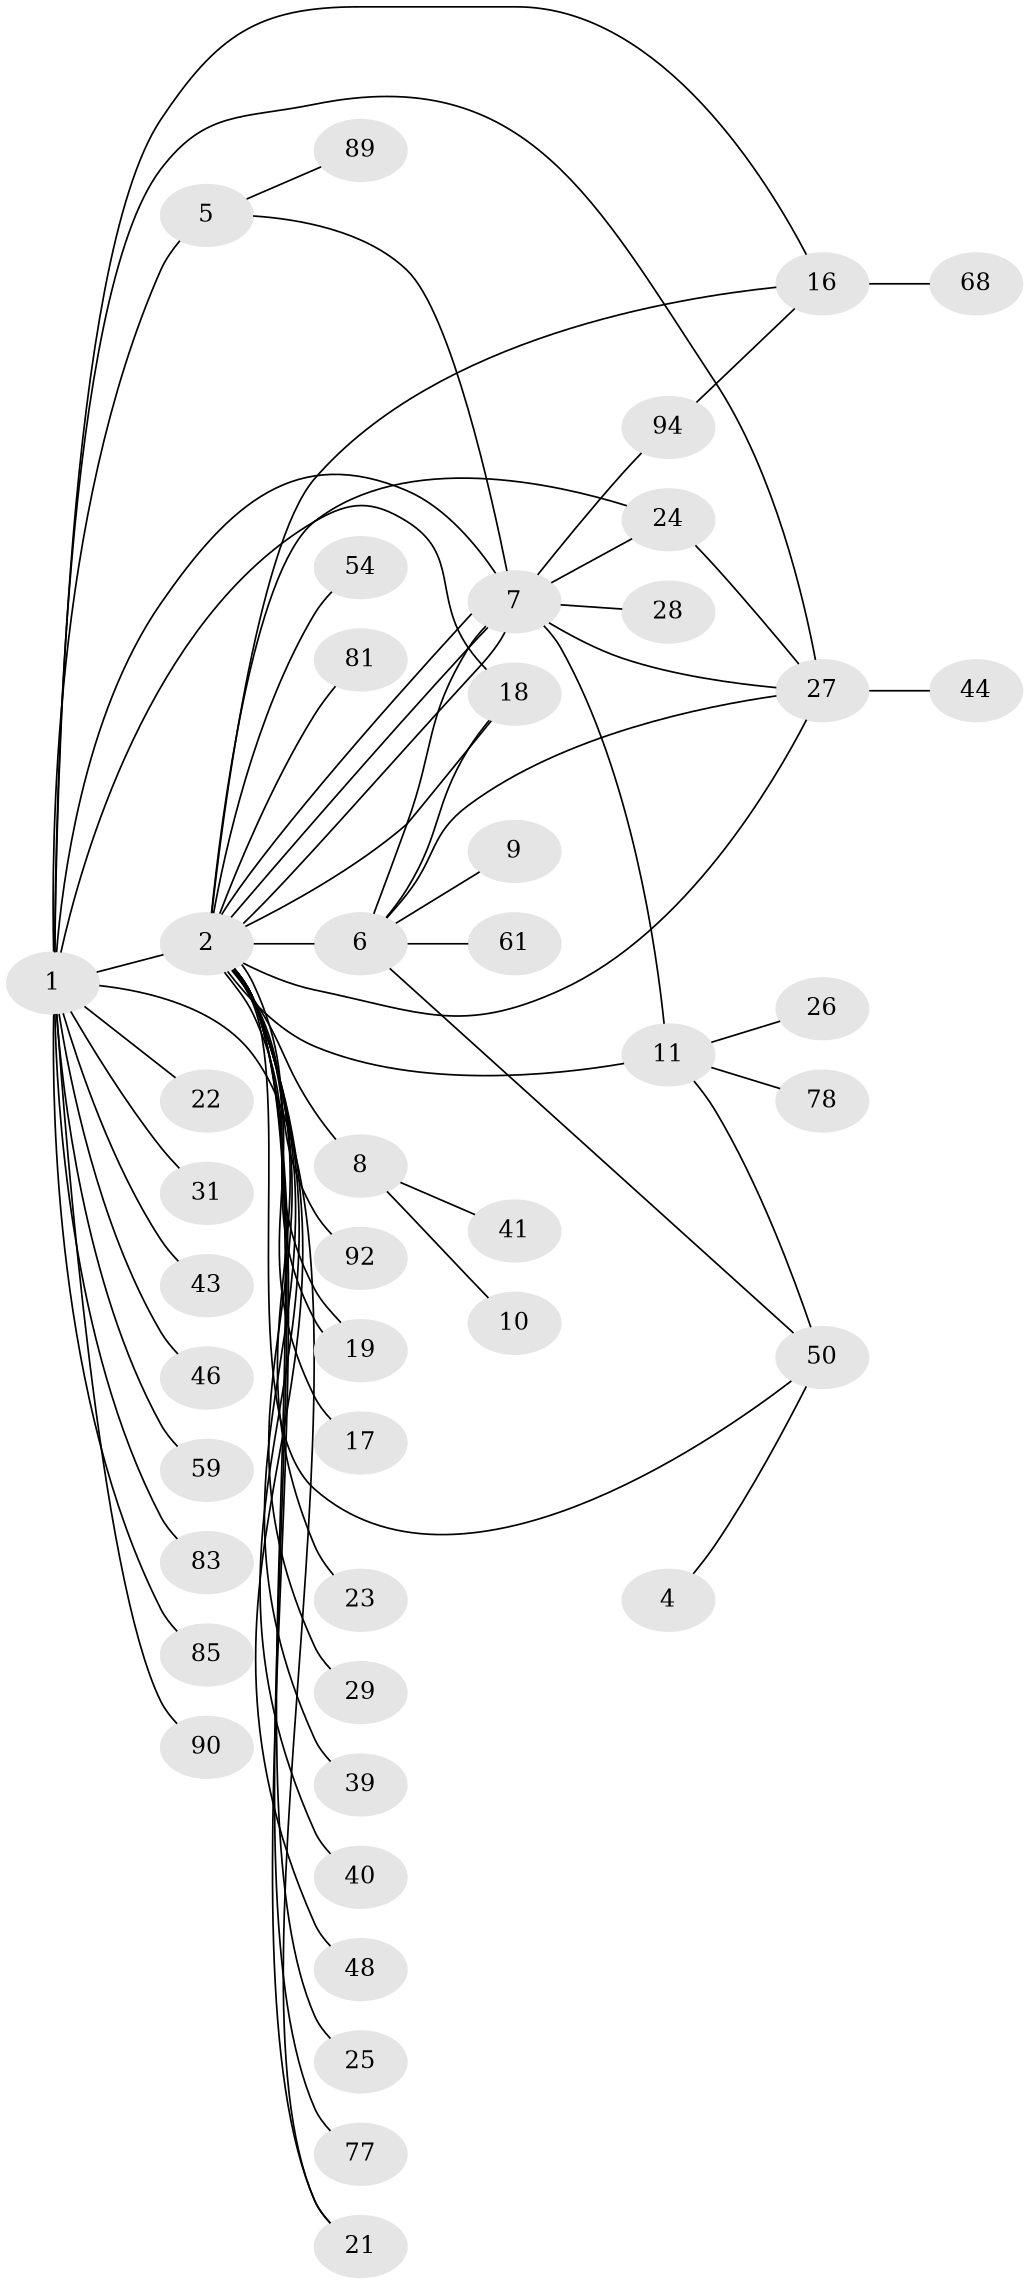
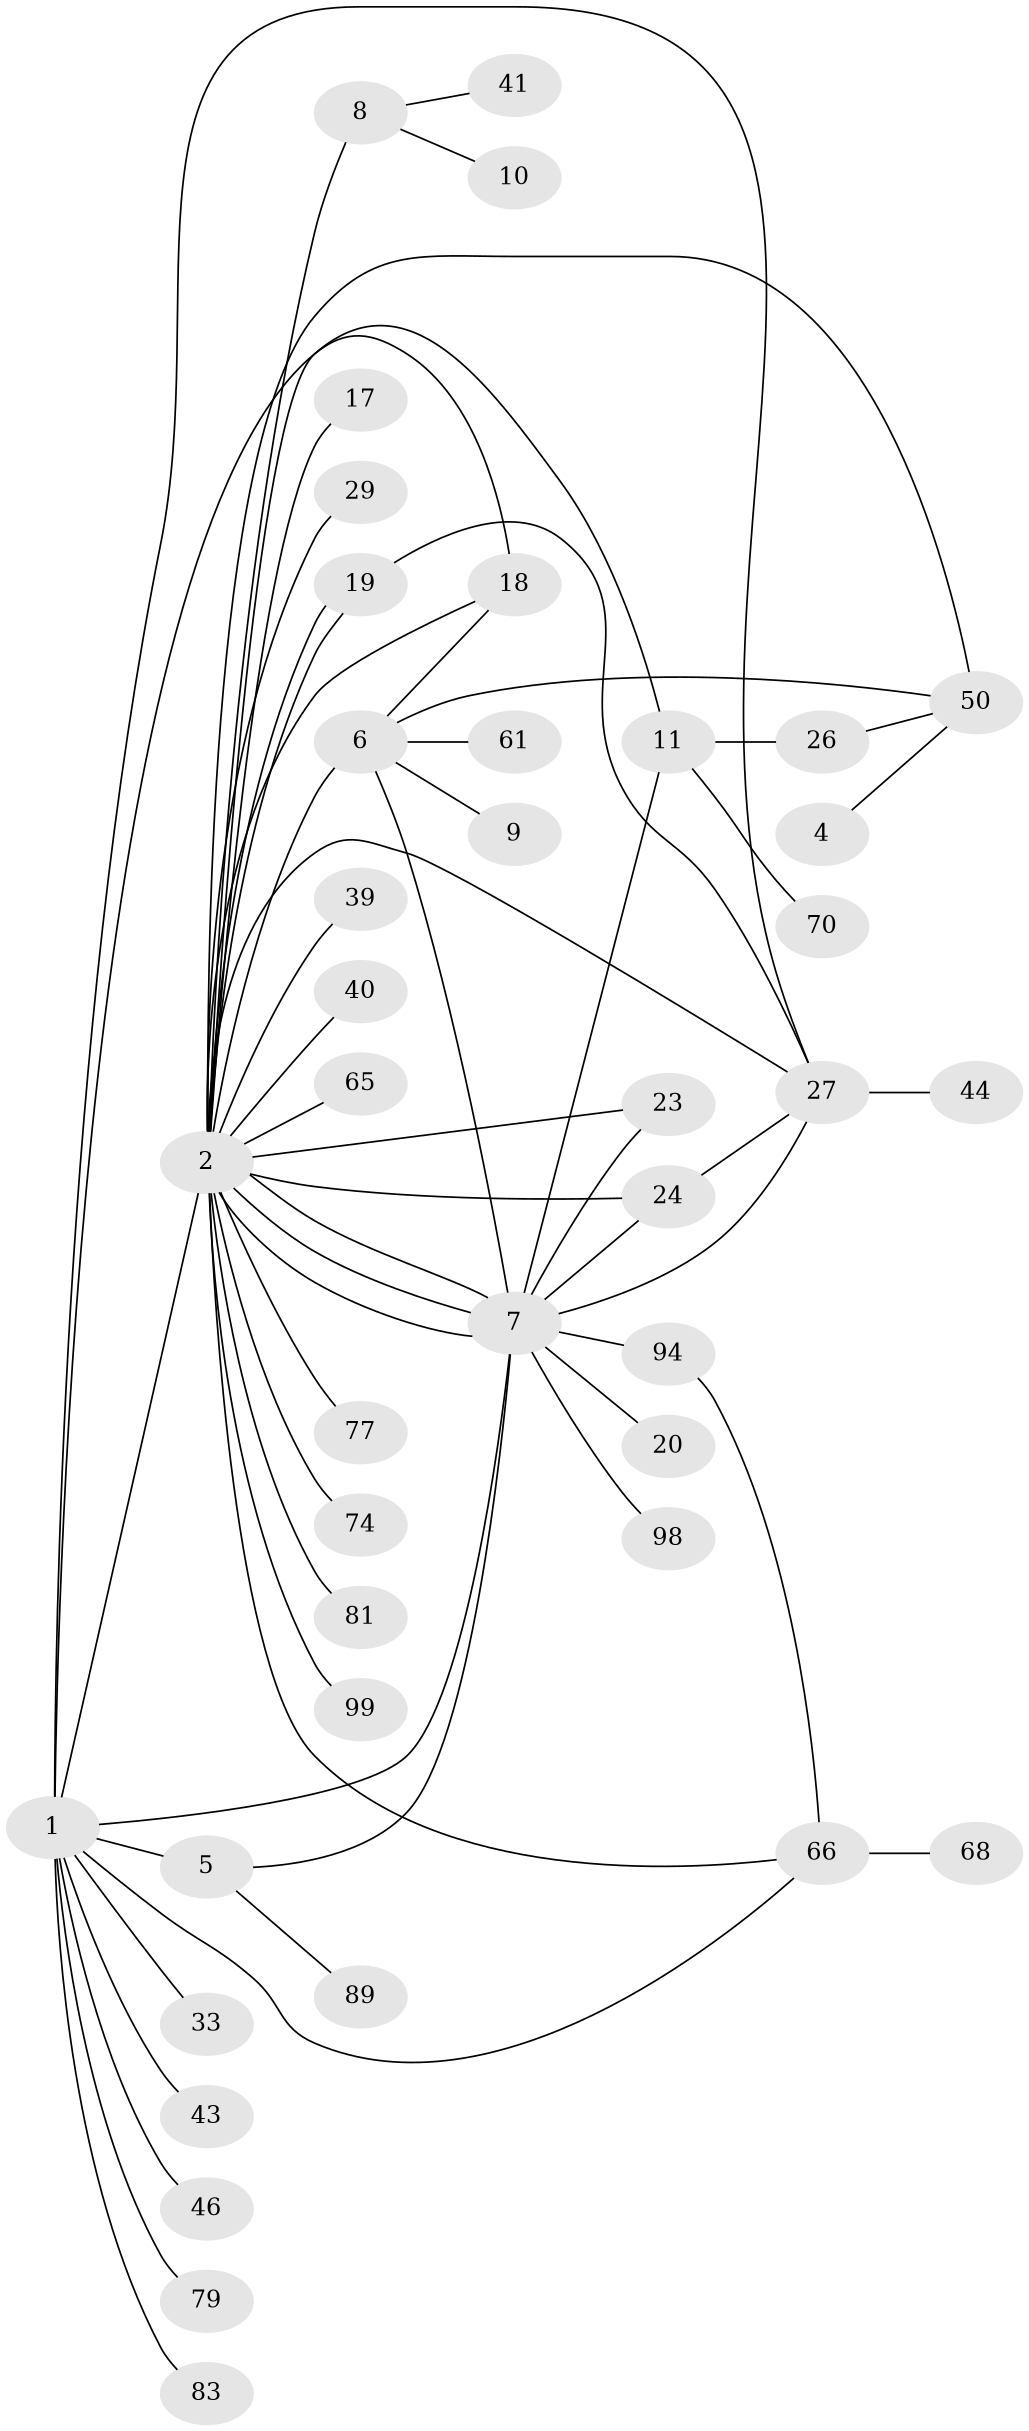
node "16": label "16" -> "66"
node "54": label "54" -> "74"
node "28": label "28" -> "98"
edge "27" -- "6": now "27" -- "19"
node "22": removed
node "78": label "78" -> "70"
node "31": label "31" -> "33"
edge "11" -- "50": now "26" -- "50"
edge "23" -- "7": added
node "92": label "92" -> "99"
node "20": added
node "59": label "59" -> "79"
node "85": removed
node "90": removed
node "48": removed
node "25": label "25" -> "65"
node "21": removed
